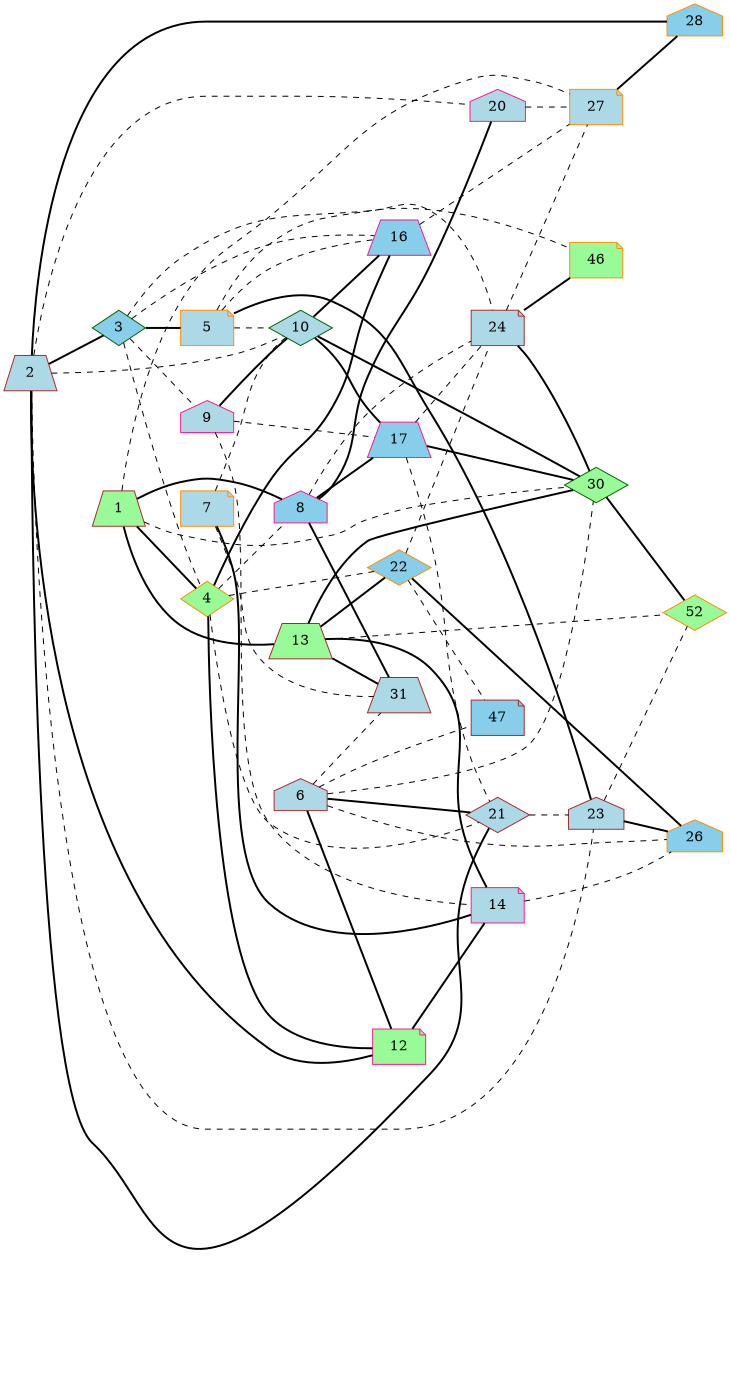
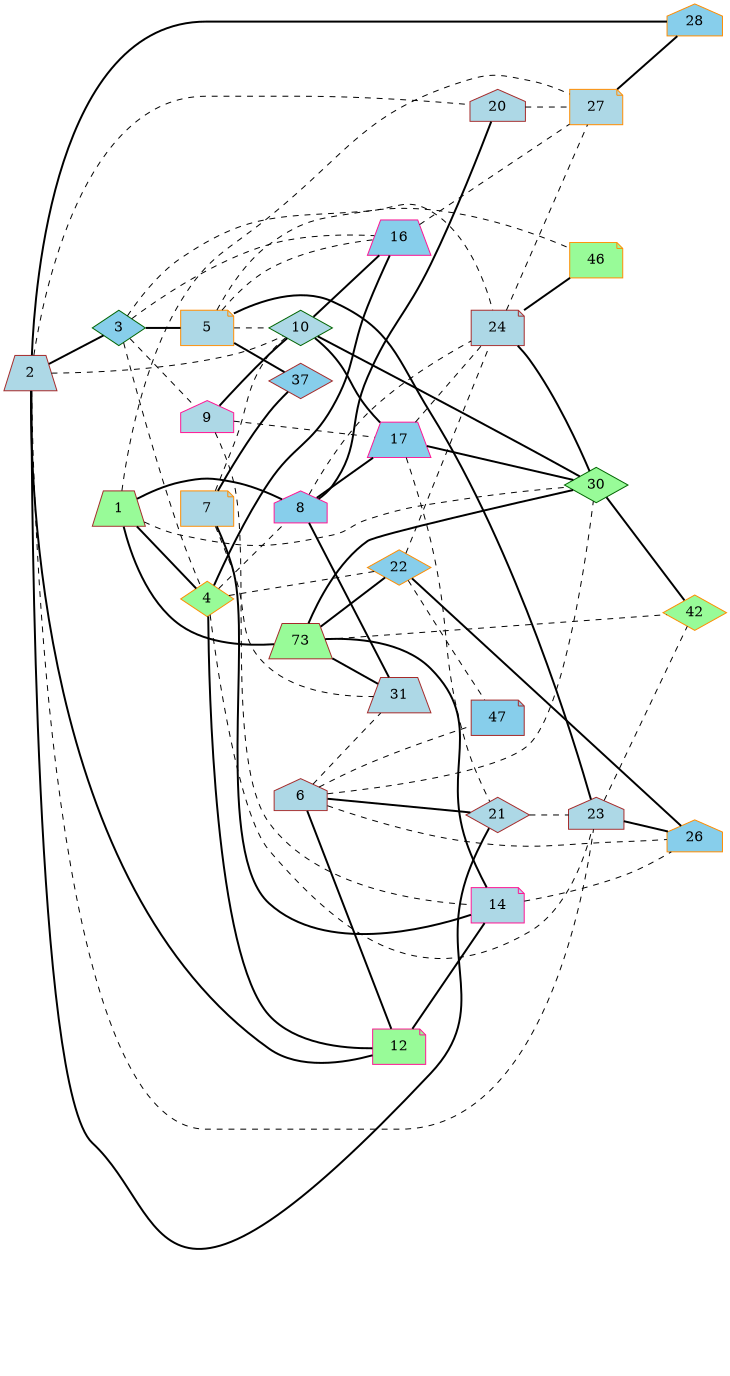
node "20": color deeppink -> brown
node "37": added
node "52": label "52" -> "42"
node "13": label "13" -> "73"
edge "4" -- "21": now "4" -- "23"
